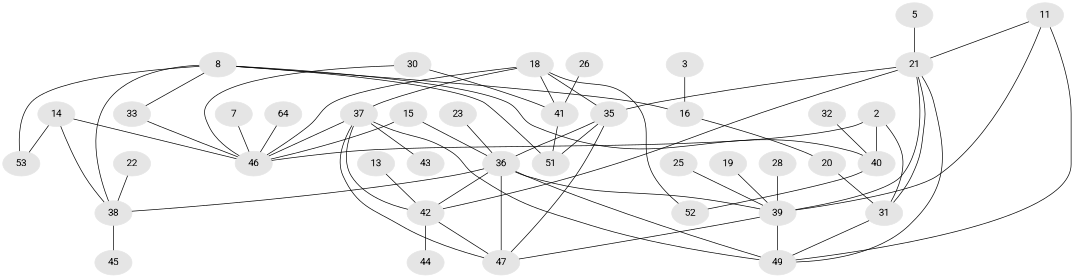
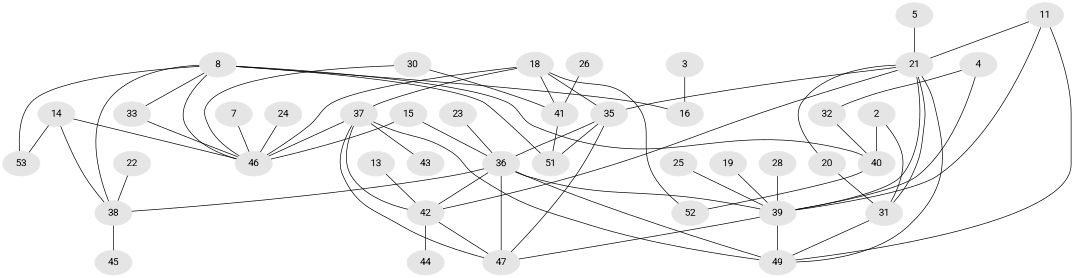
node "4": added
node "64": label "64" -> "24"
edge "16" -- "20": now "21" -- "20"
edge "2" -- "46": now "8" -- "46"
